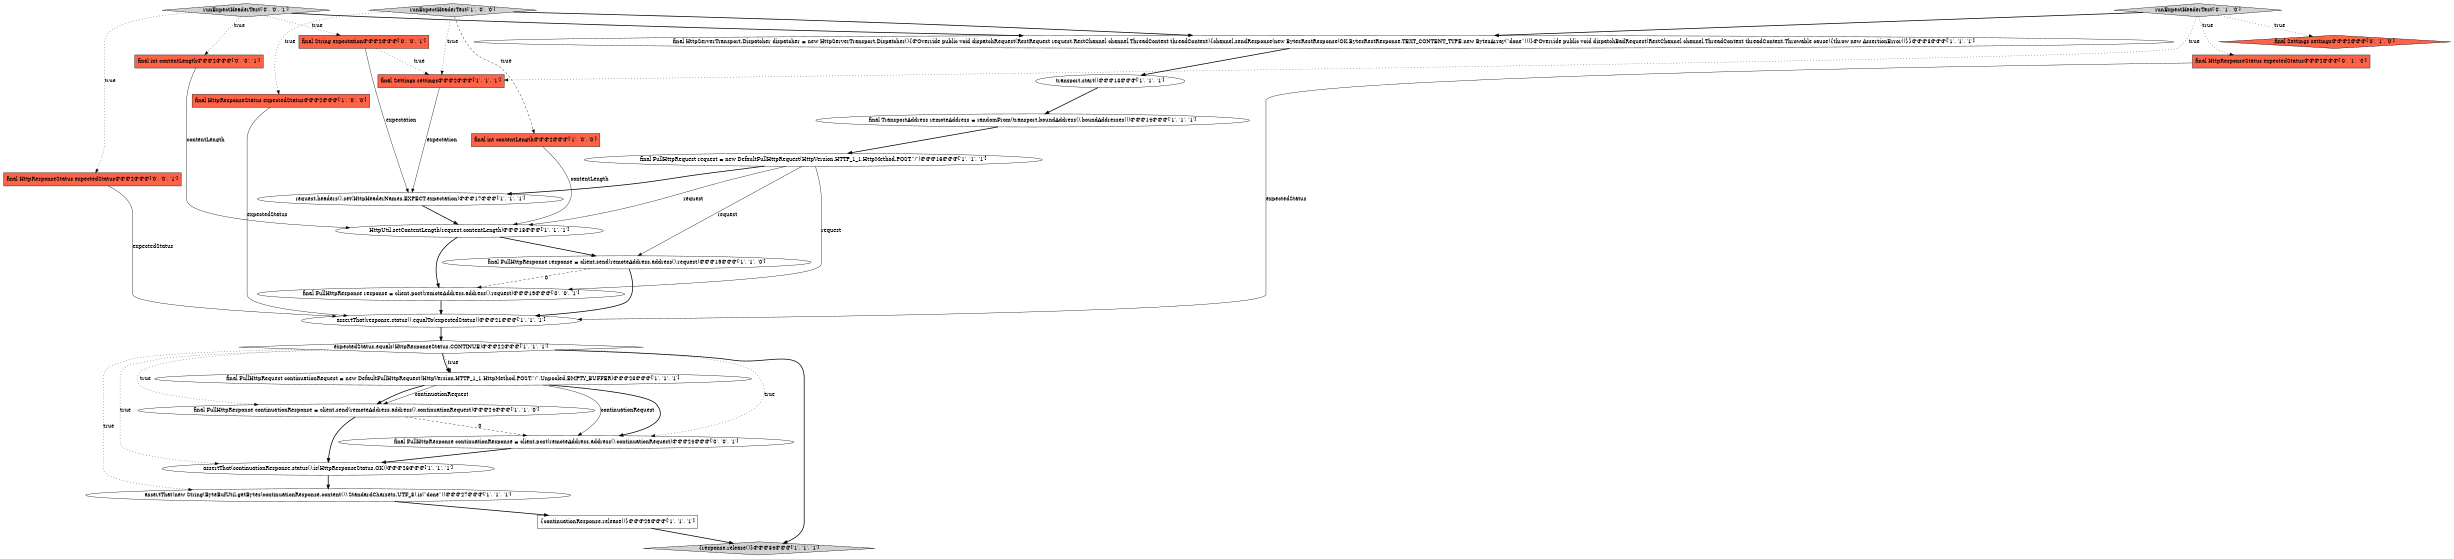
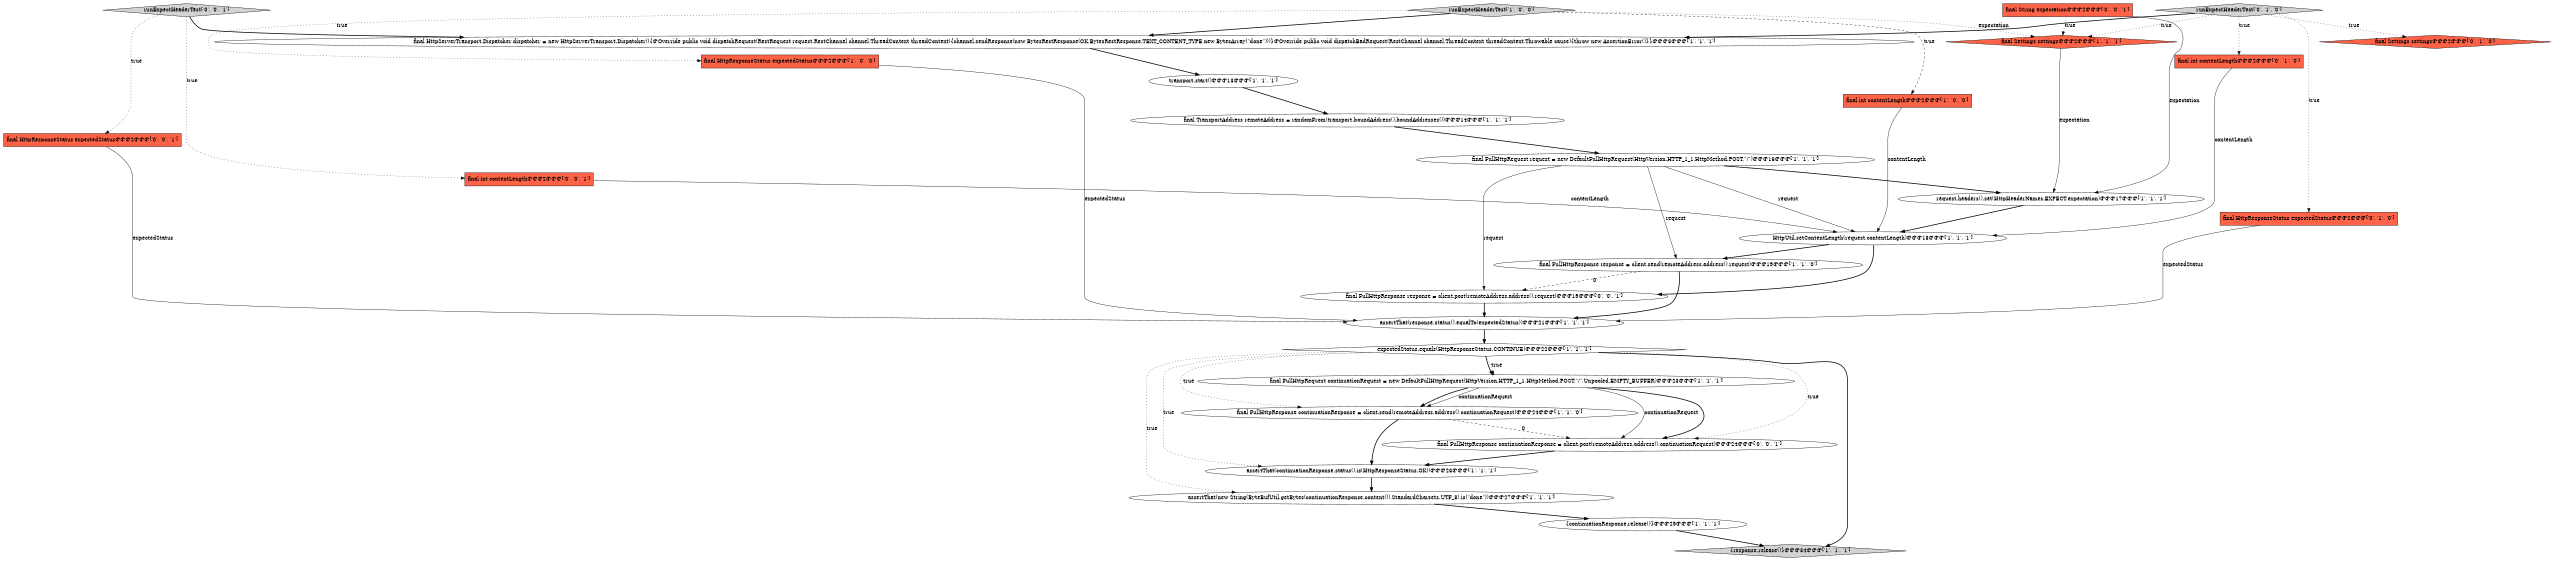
edge "runExpectHeaderTest['0', '0', '1']" -> "final String expectation@@@2@@@['0', '0', '1']": removed, label "true"
edge "runExpectHeaderTest['1', '0', '0']" -> "final Settings settings@@@2@@@['1', '1', '1']": label "true" -> "expectation"
node "final int contentLength@@@2@@@['0', '1', '0']": added
node "final Settings settings@@@2@@@['1', '1', '1']": shape box -> diamond
node "{continuationResponse.release()}@@@29@@@['1', '1', '1']": shape box -> ellipse
